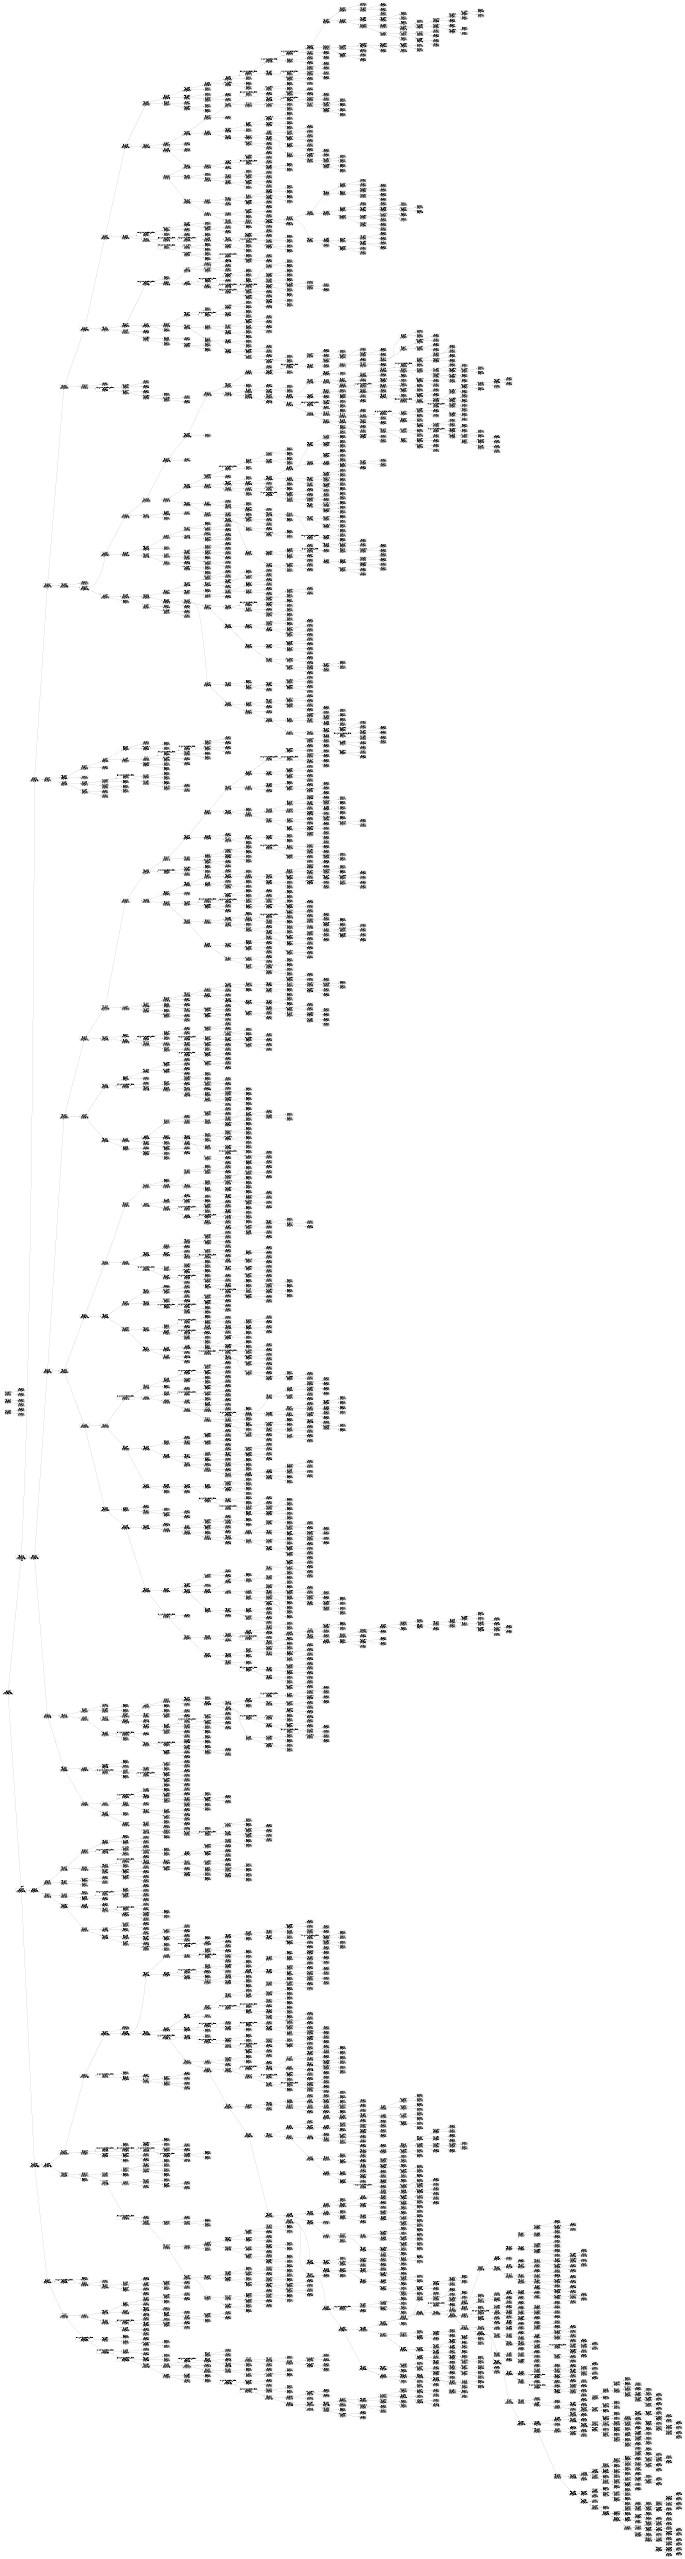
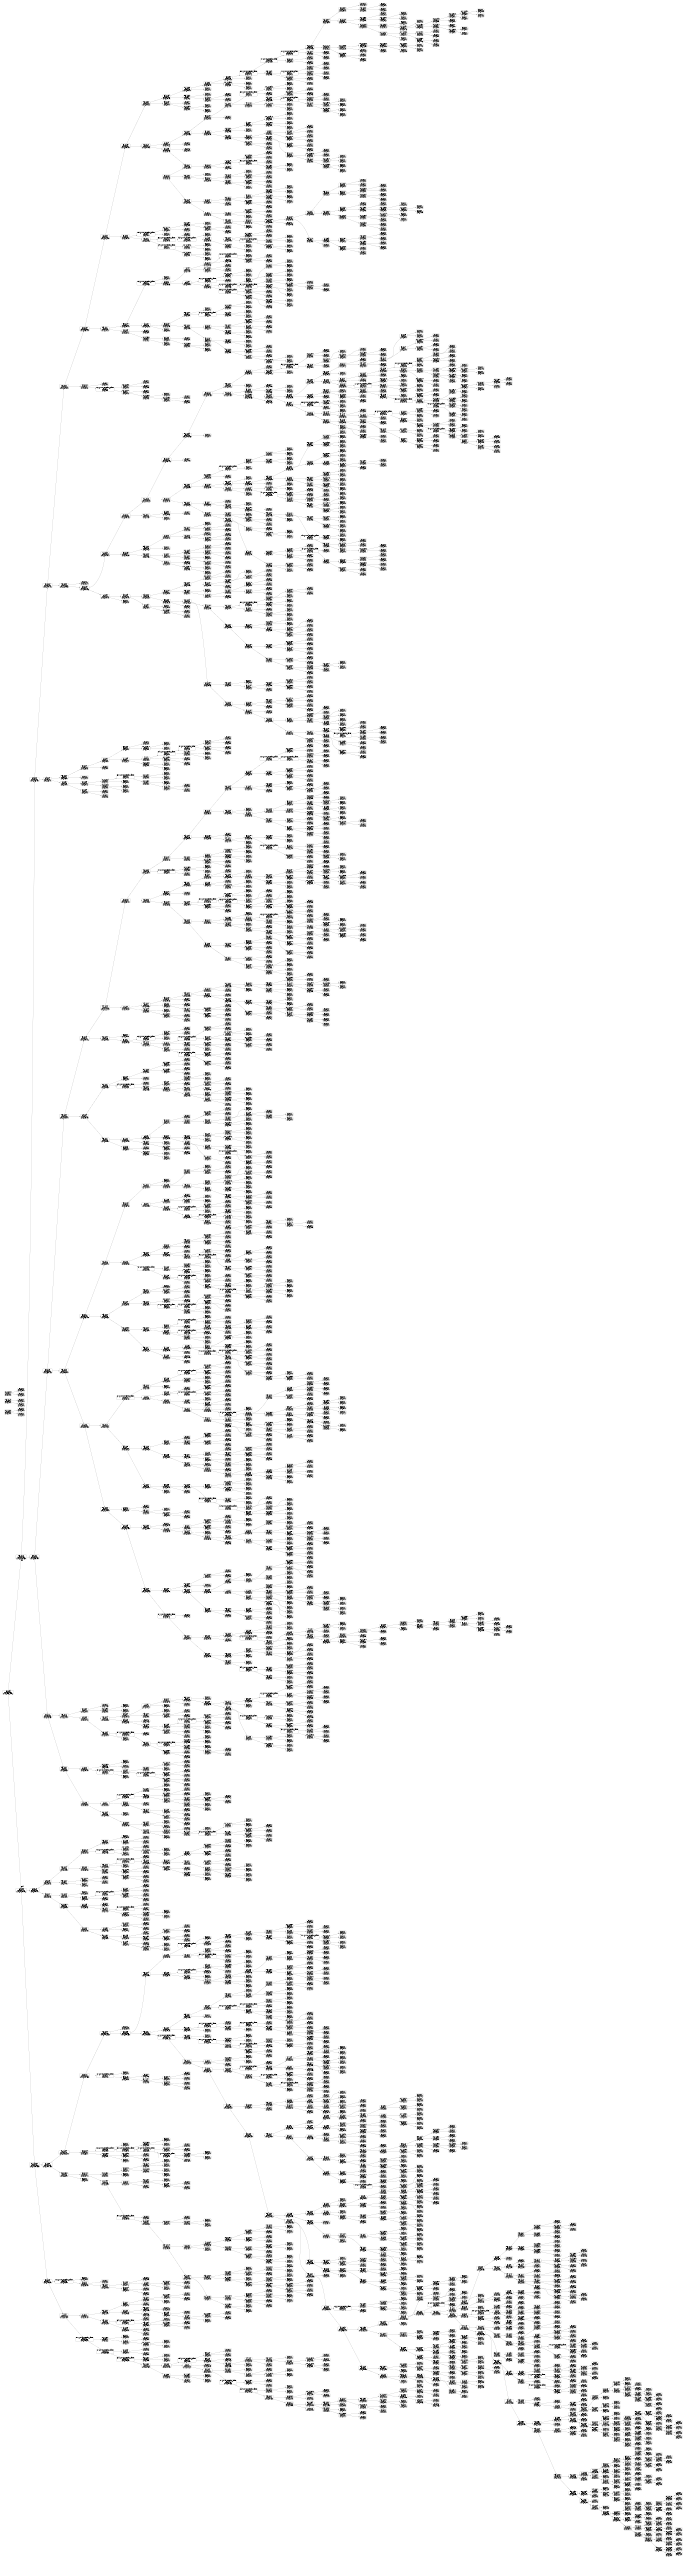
node "gini = 0.0 samples = 17 value = [0, 35]": label "gini = 0.0 samples = 17 value = [0, 35]" -> "gini = 0.0 rain = 17 value = [0, 35]"
